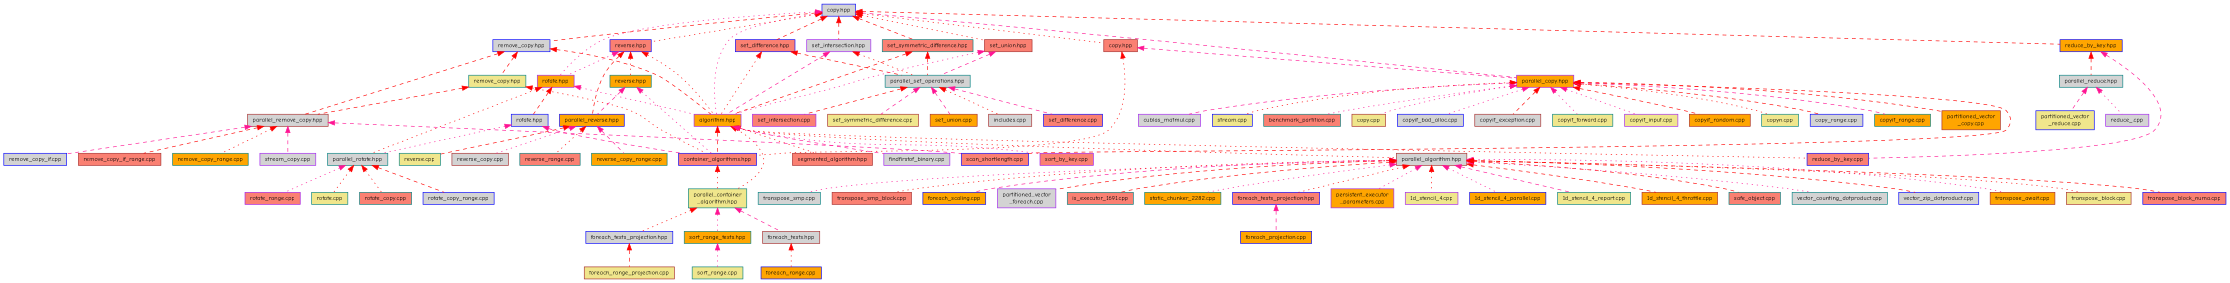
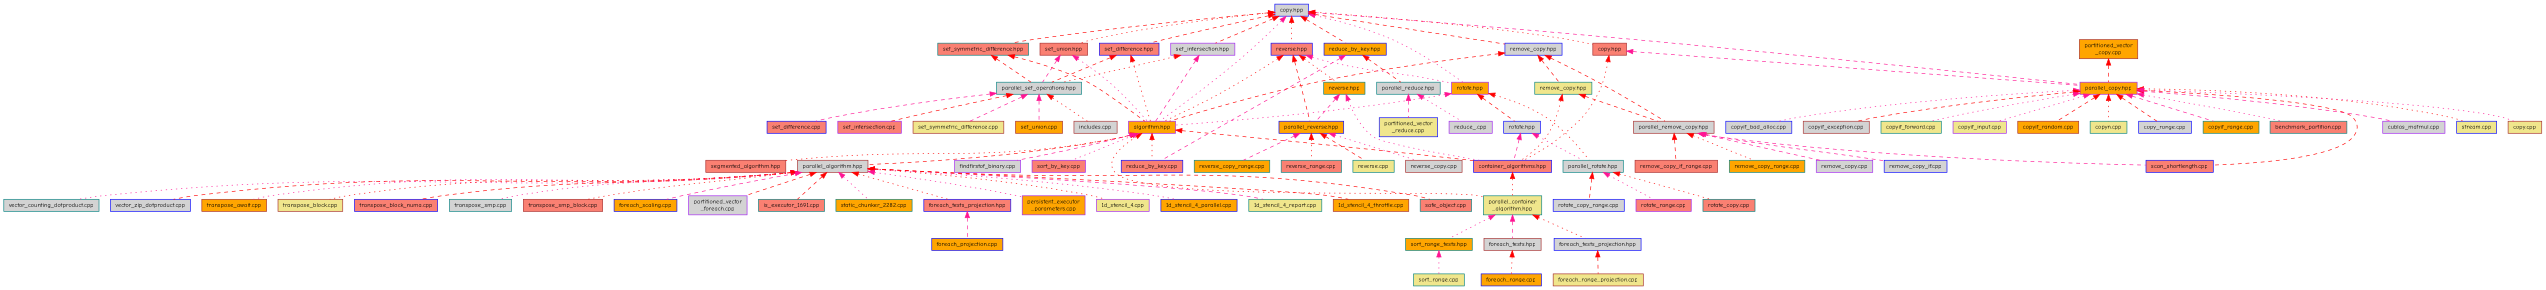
edge "partitioned_vector _copy.cpp" -> "parallel_copy.hpp": reversed
edge "parallel_algorithm.hpp" -> "algorithm.hpp": style dotted -> dashed
node "stream_copy.cpp": label "stream_copy.cpp" -> "remove_copy.cpp"
node "rotate.cpp": removed
